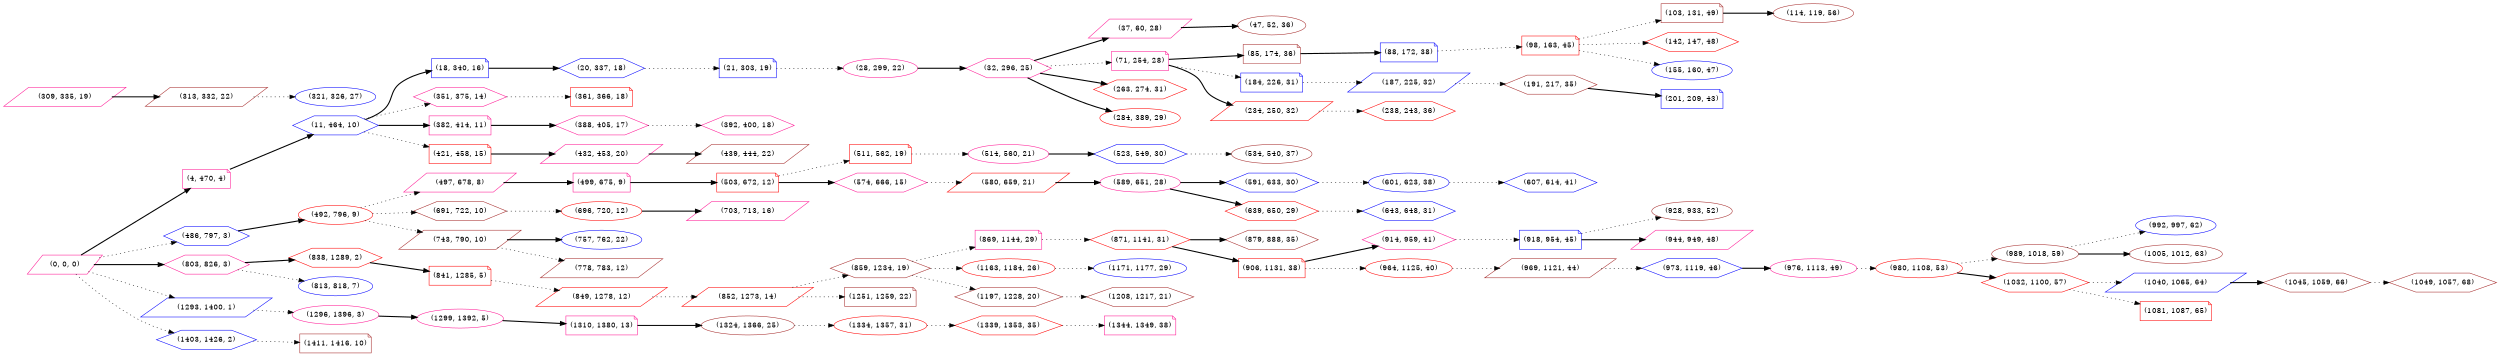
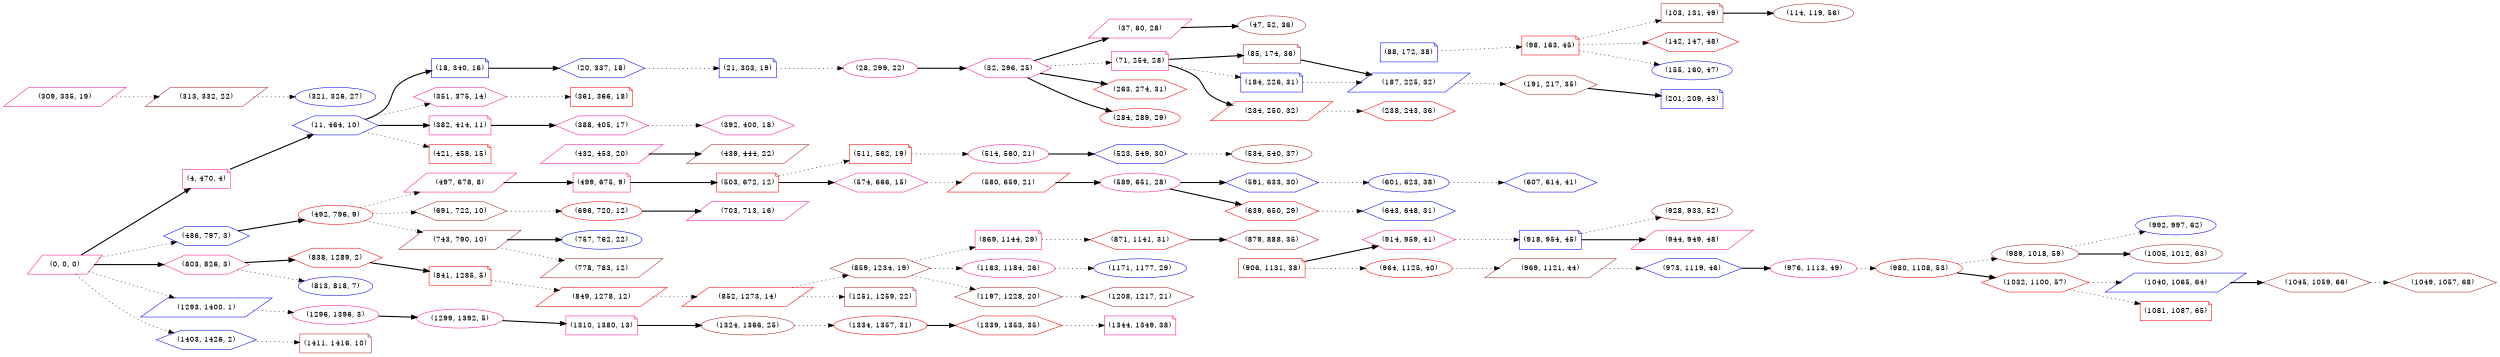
edge "(85, 174, 36)" -> "(88, 172, 38)": now "(85, 174, 36)" -> "(187, 225, 32)"
edge "(309, 335, 19)" -> "(313, 332, 22)": style bold -> dotted
node "(284, 389, 29)": label "(284, 389, 29)" -> "(284, 289, 29)"
edge "(421, 458, 15)" -> "(432, 453, 20)": removed
edge "(871, 1141, 31)" -> "(906, 1131, 38)": removed
node "(1163, 1184, 26)": color red -> deeppink
edge "(1334, 1357, 31)" -> "(1339, 1353, 35)": style dotted -> bold
